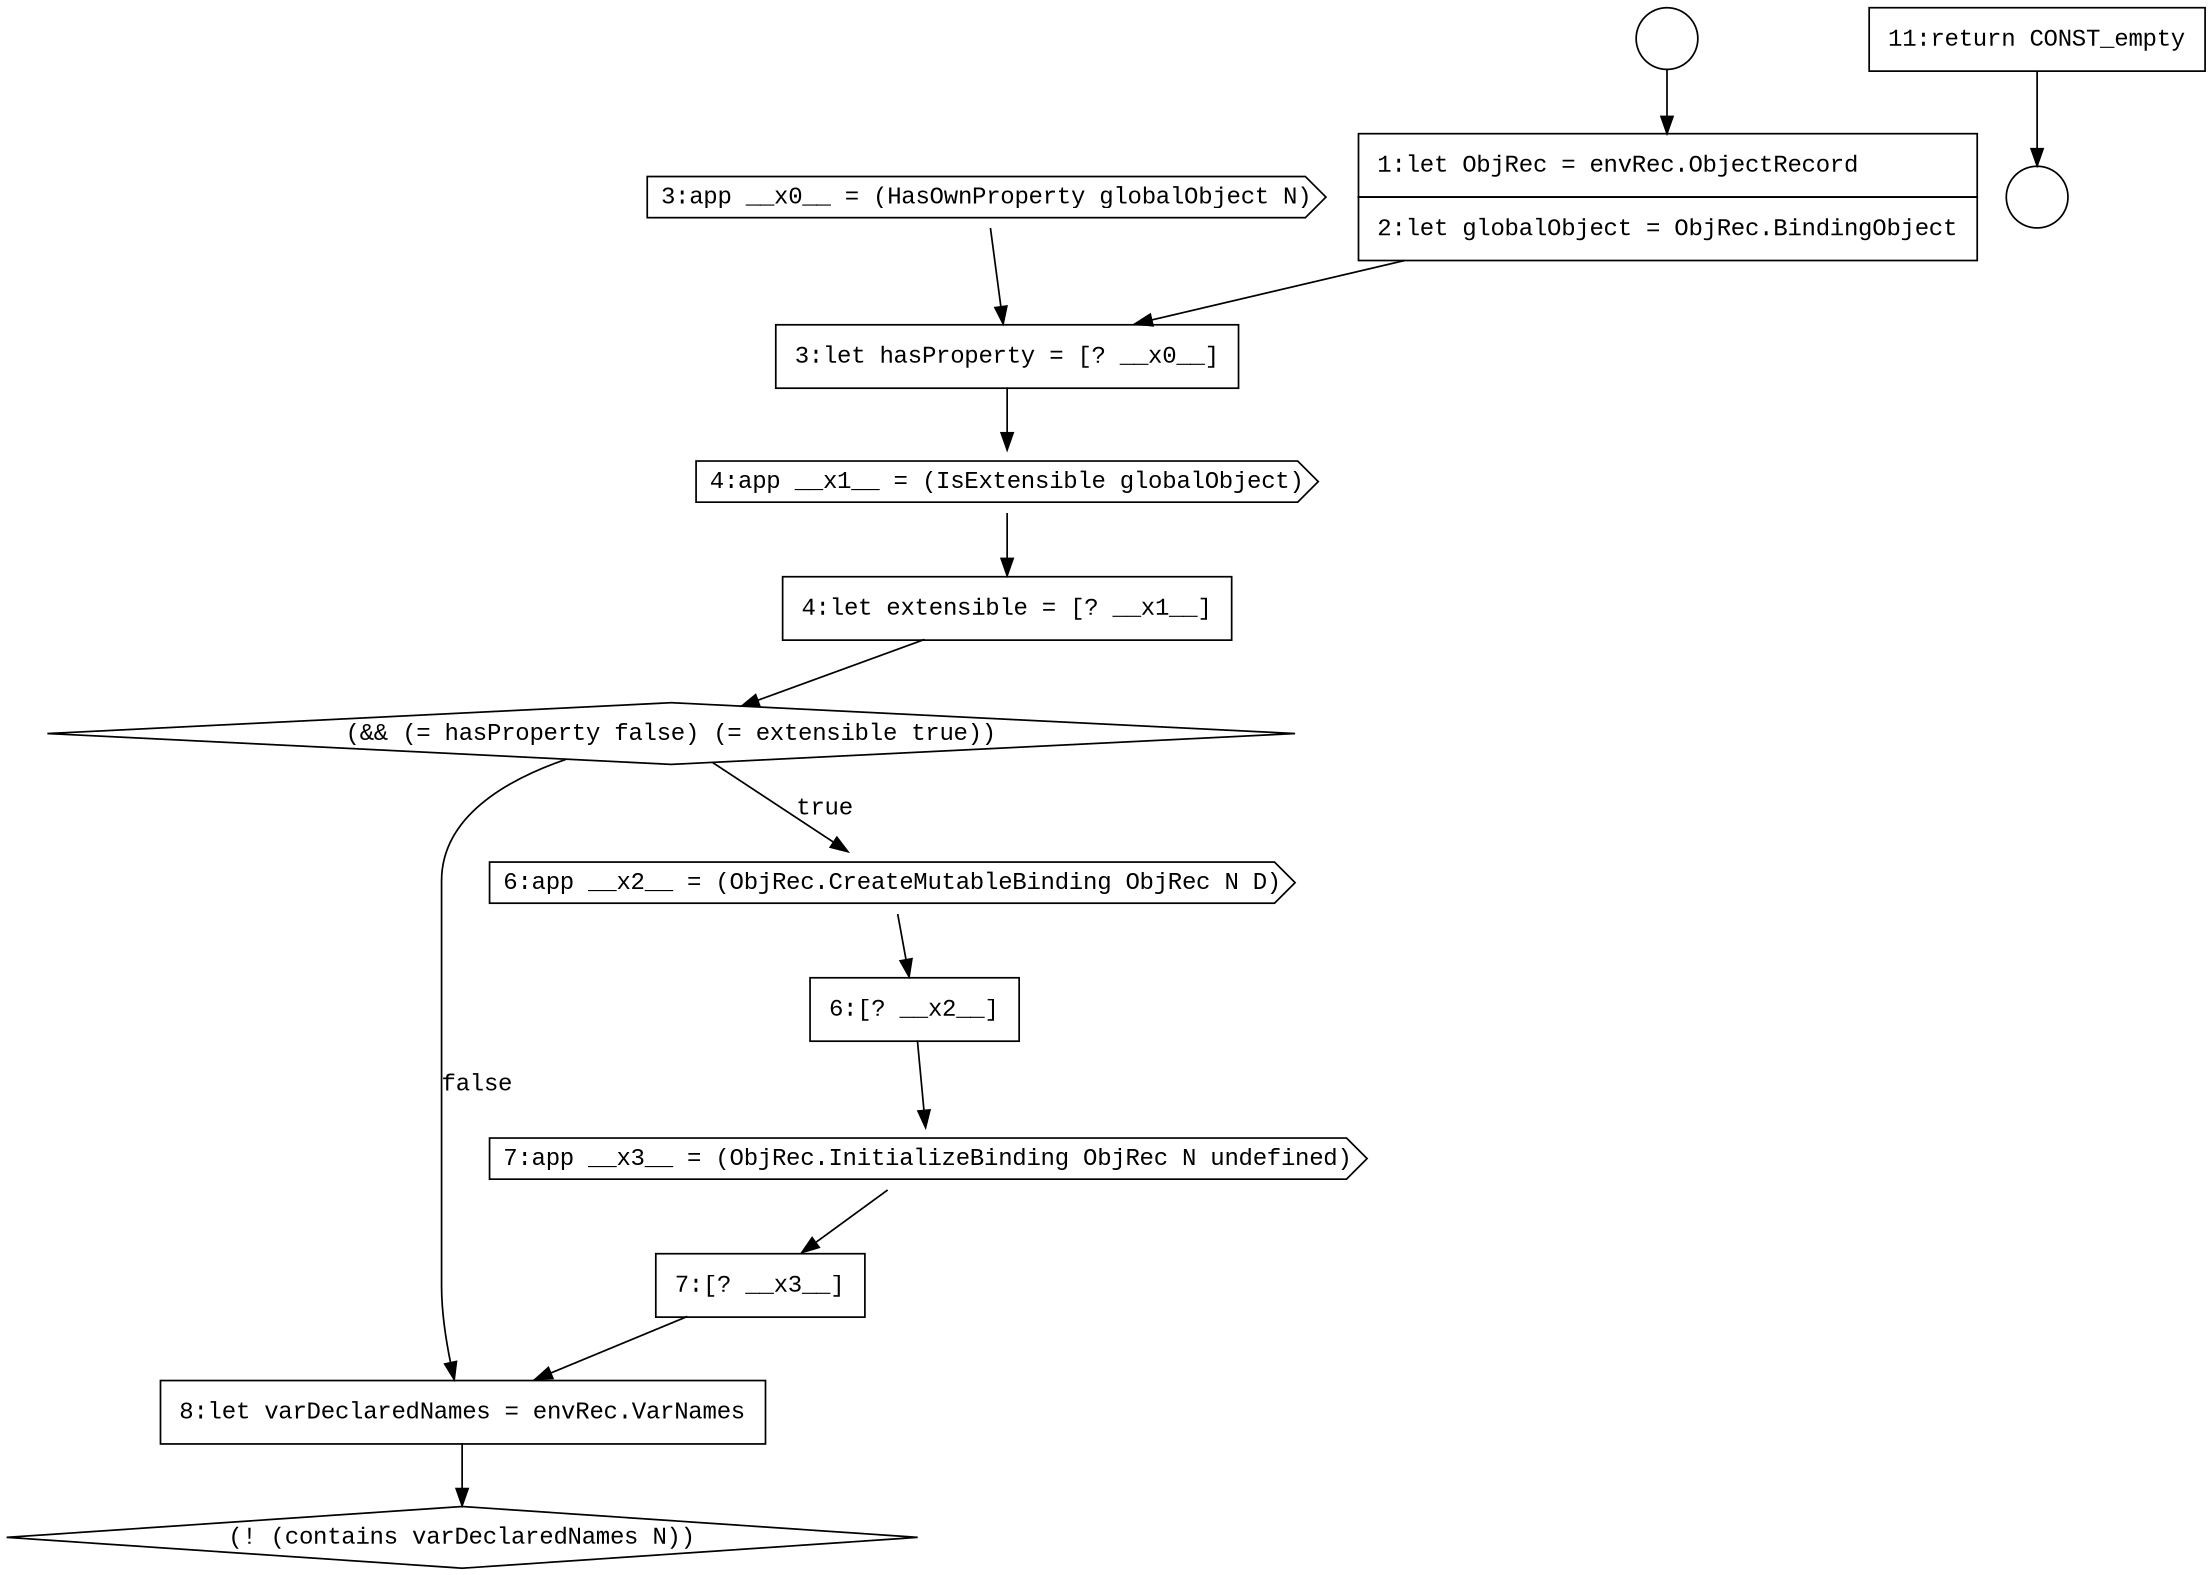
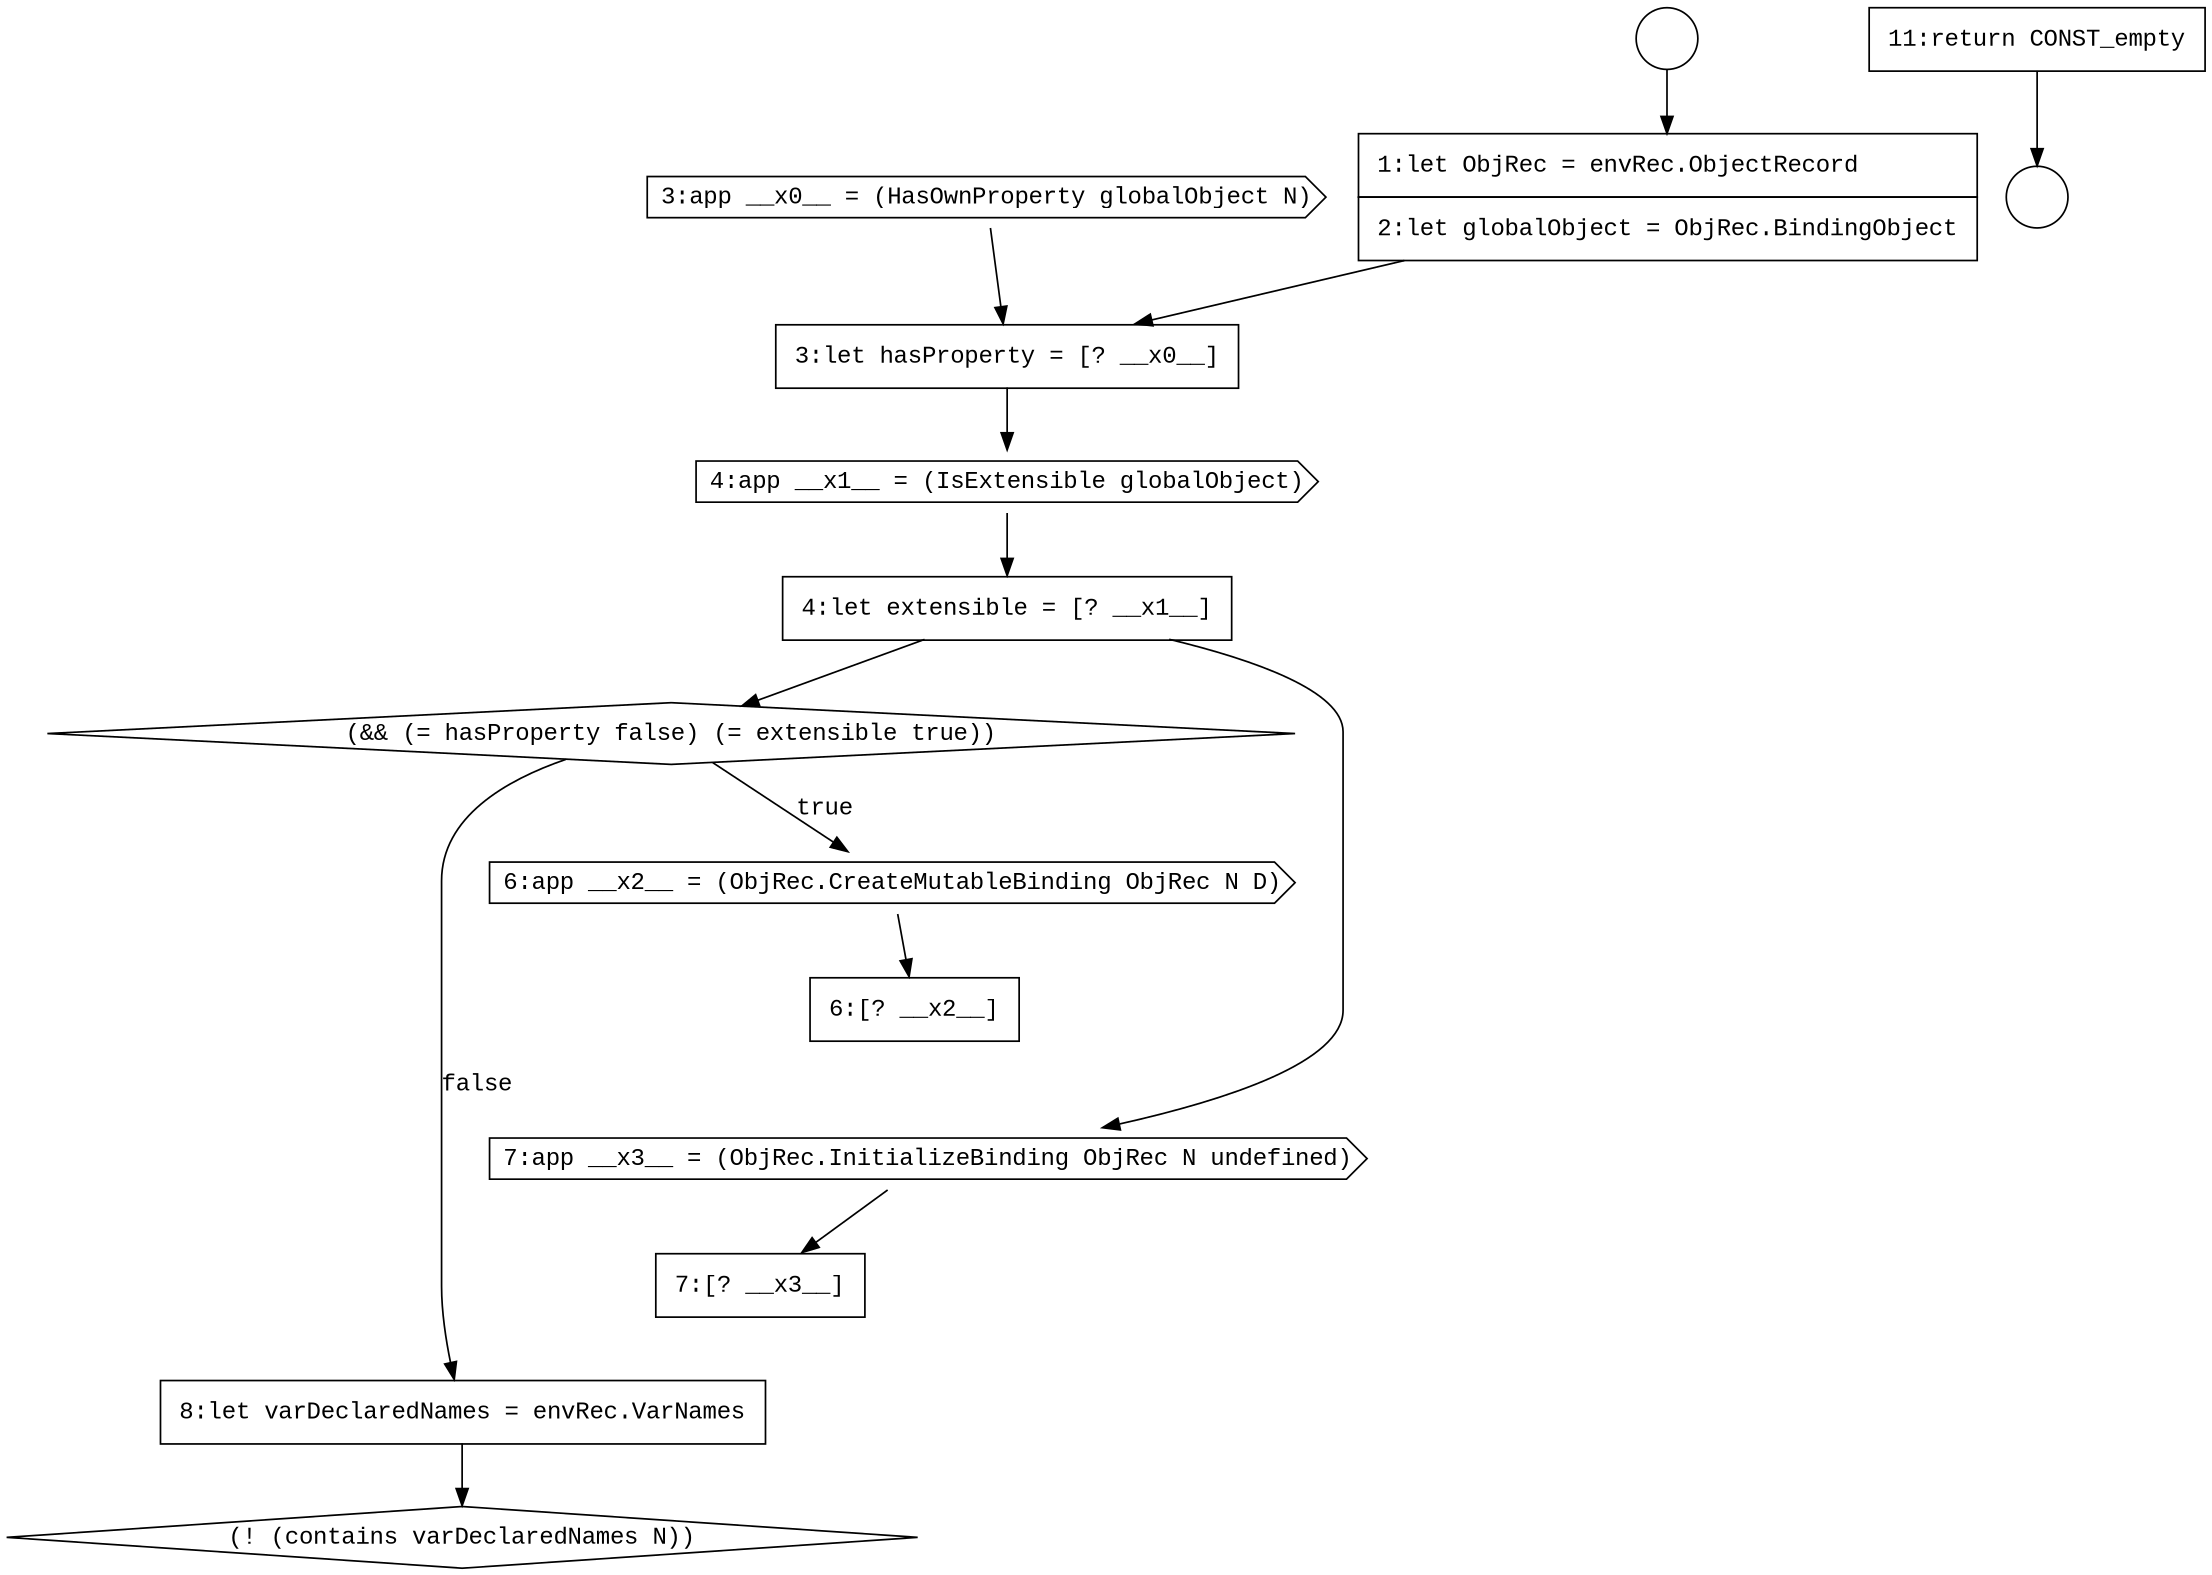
edge "6:[? __x2__]" -> "7:app __x3__ = (ObjRec.InitializeBinding ObjRec N undefined)": now "4:let extensible = [? __x1__]" -> "7:app __x3__ = (ObjRec.InitializeBinding ObjRec N undefined)"
edge "7:[? __x3__]" -> "8:let varDeclaredNames = envRec.VarNames": removed
